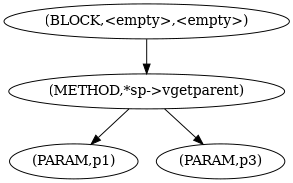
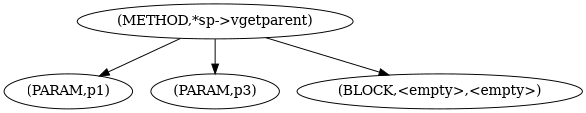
edge "(BLOCK,<empty>,<empty>)" -> "(METHOD,*sp->vgetparent)": reversed
